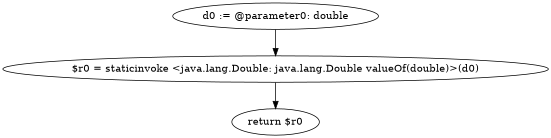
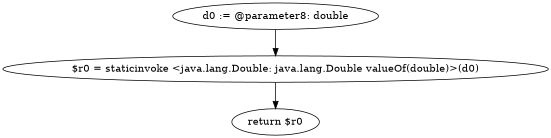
node "d0 := @parameter0: double": label "d0 := @parameter0: double" -> "d0 := @parameter8: double"
